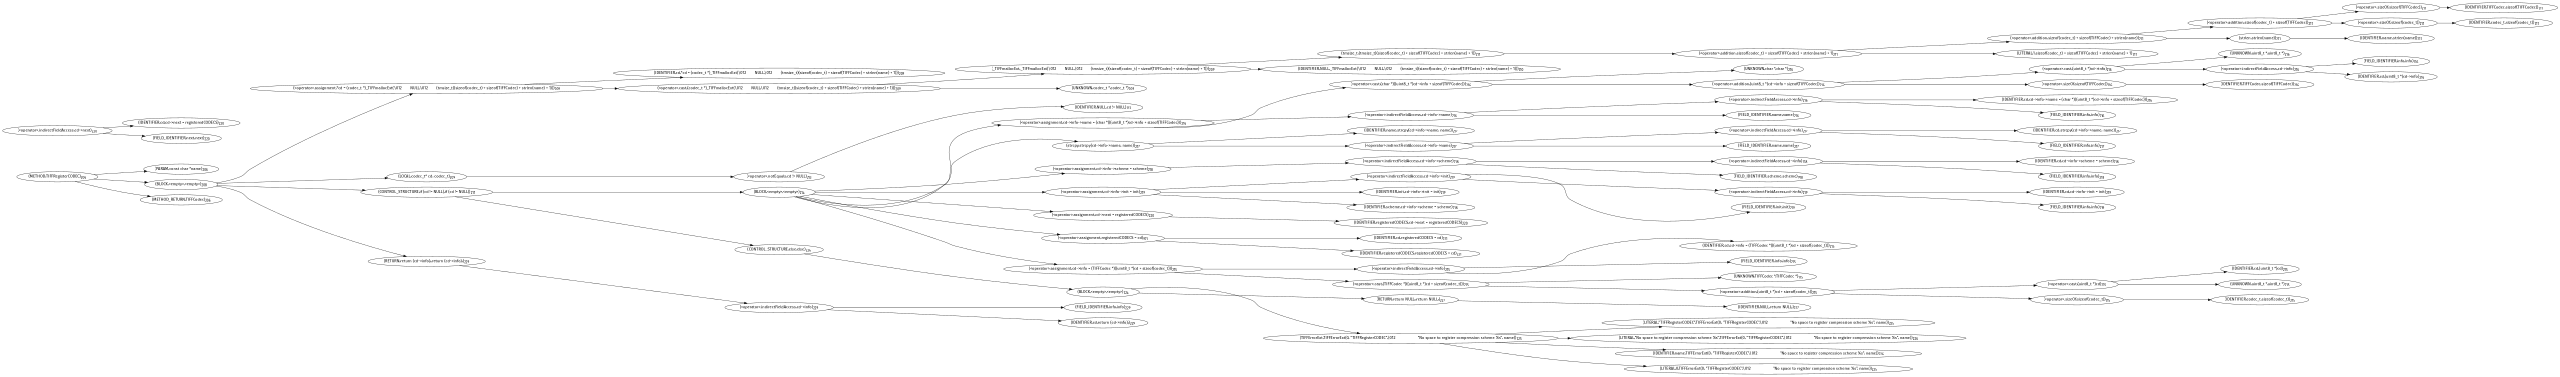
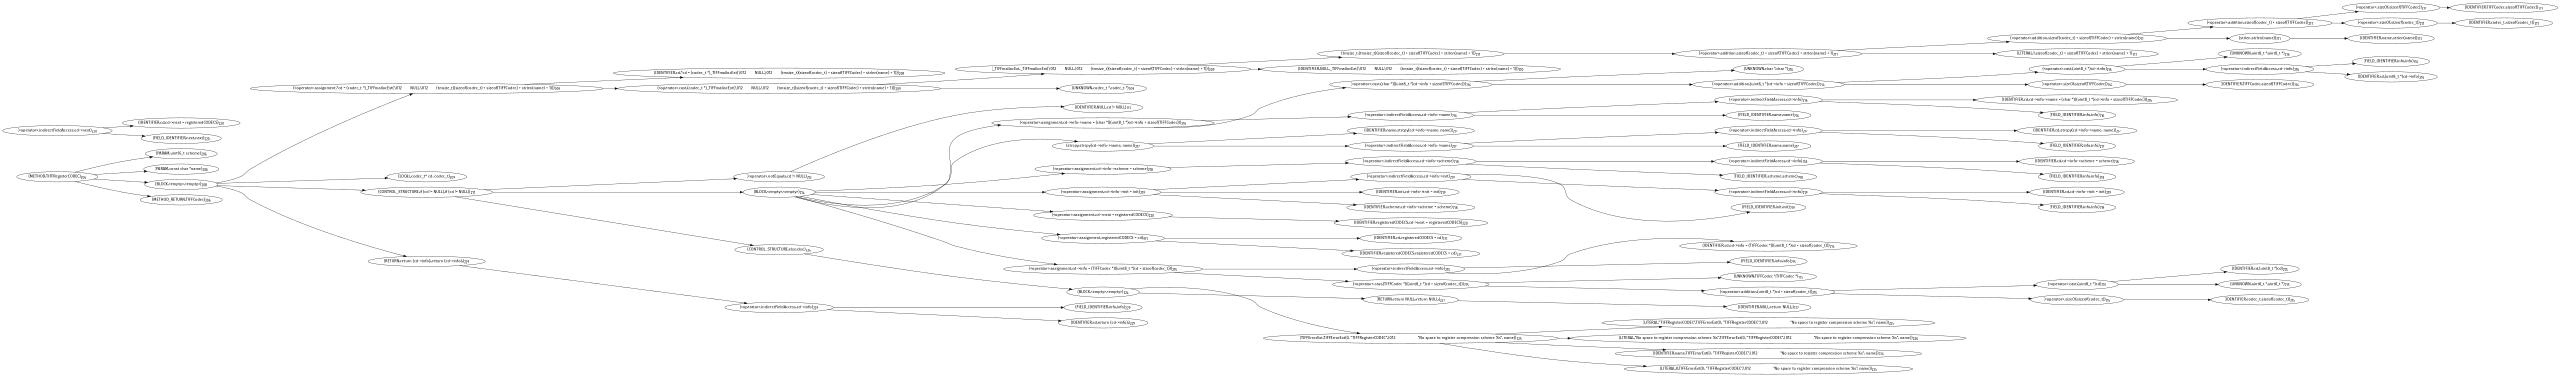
node "(PARAM,uint16_t scheme)": added
edge "(LOCAL,codec_t* cd: codec_t)" -> "(<operator>.notEquals,cd != NULL)": now "(CONTROL_STRUCTURE,if (cd != NULL),if (cd != NULL))" -> "(<operator>.notEquals,cd != NULL)"
